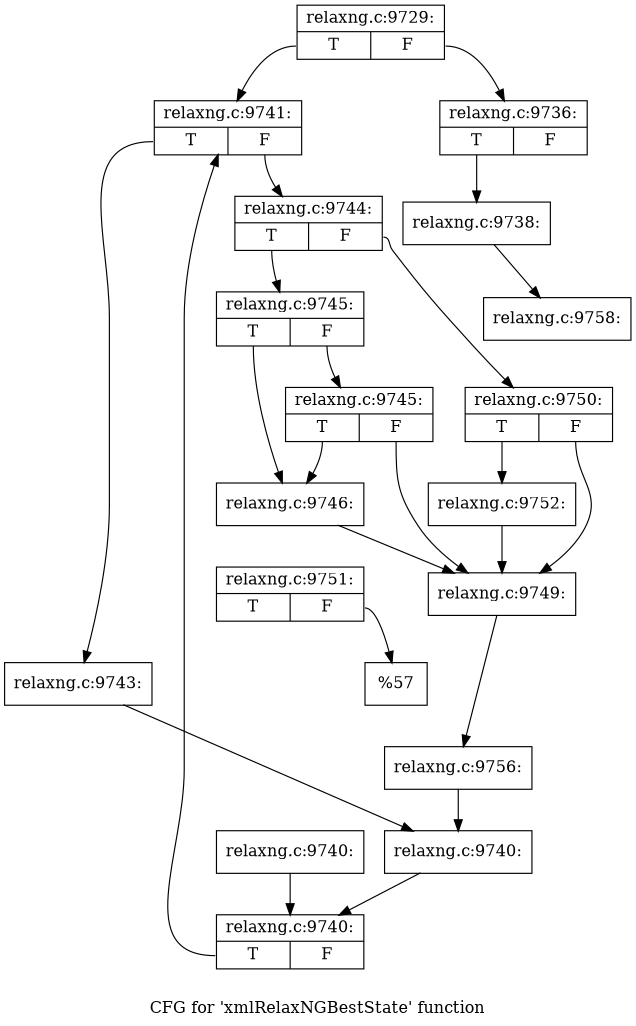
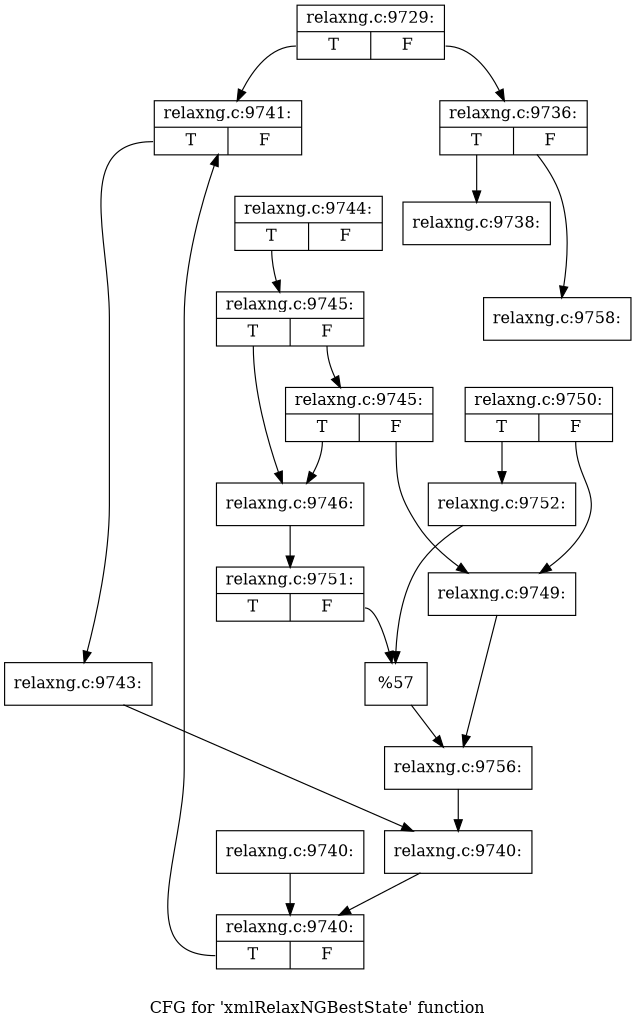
edge "relaxng.c:9741:" -> "relaxng.c:9744:": removed
edge "relaxng.c:9738:" -> "relaxng.c:9758:": now "relaxng.c:9736:" -> "relaxng.c:9758:"
edge "relaxng.c:9744:" -> "relaxng.c:9750:": removed
edge "relaxng.c:9752:" -> "relaxng.c:9749:": now "relaxng.c:9752:" -> "%57"
edge "relaxng.c:9746:" -> "relaxng.c:9749:": now "relaxng.c:9746:" -> "relaxng.c:9751:"
edge "%57" -> "relaxng.c:9756:": added
